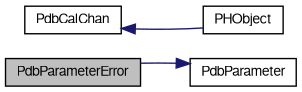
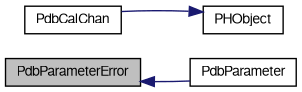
edge "PHObject" -> "PdbCalChan": reversed
edge "PdbParameterError" -> "PdbParameter": reversed
